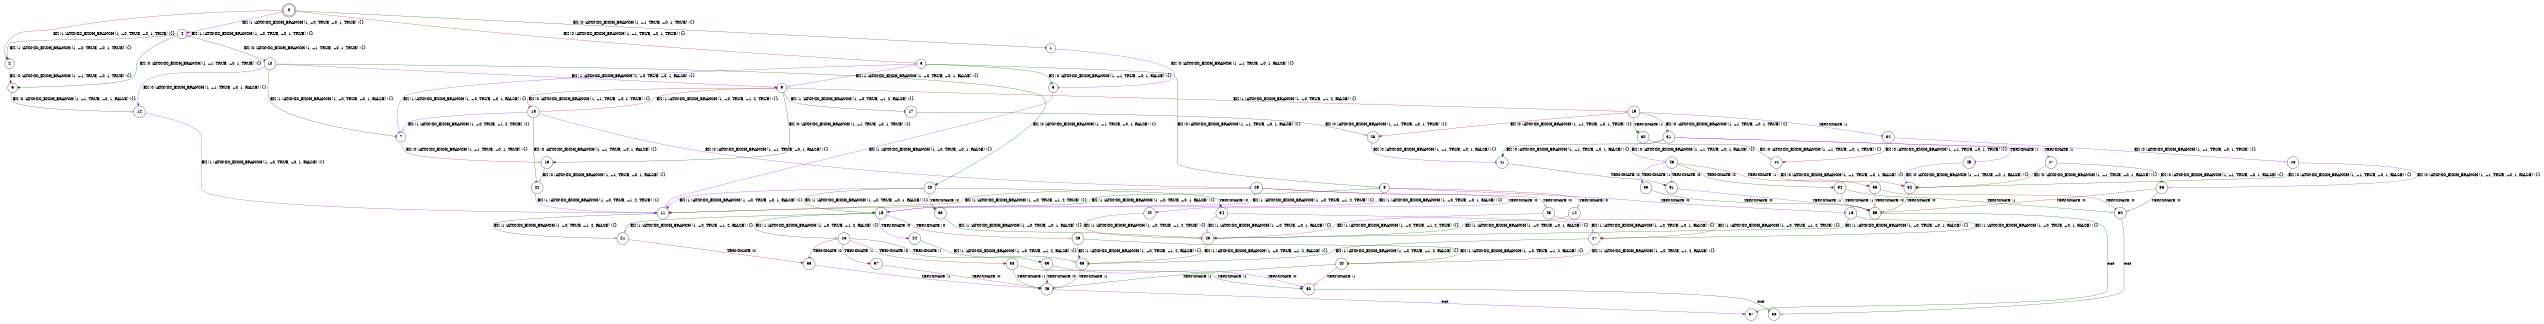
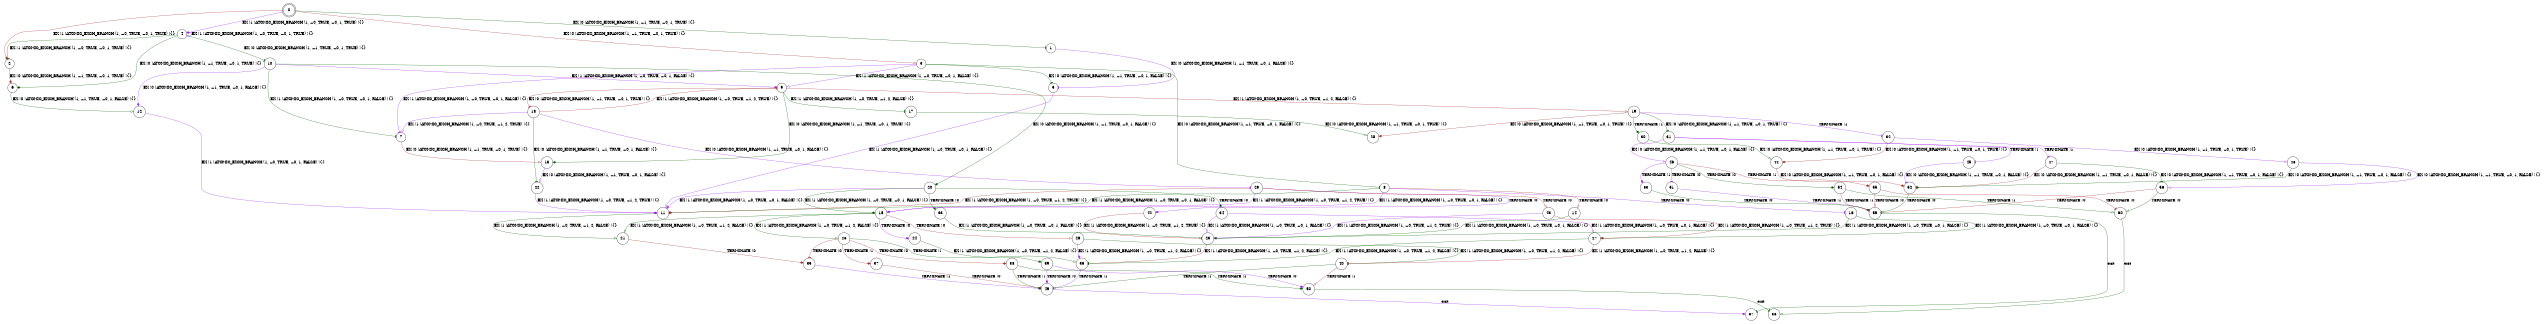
node "41": removed
